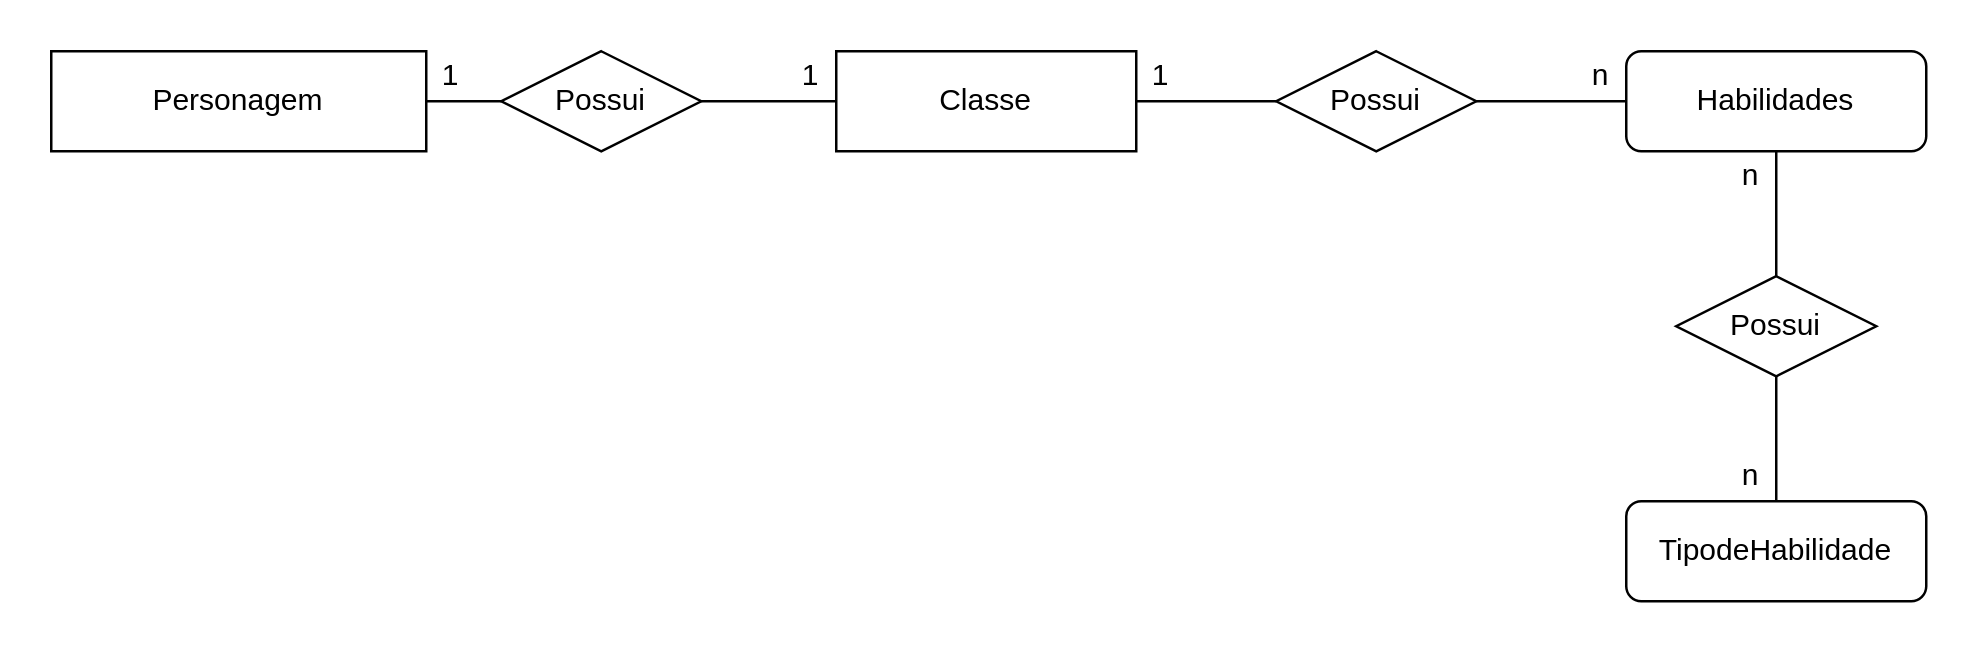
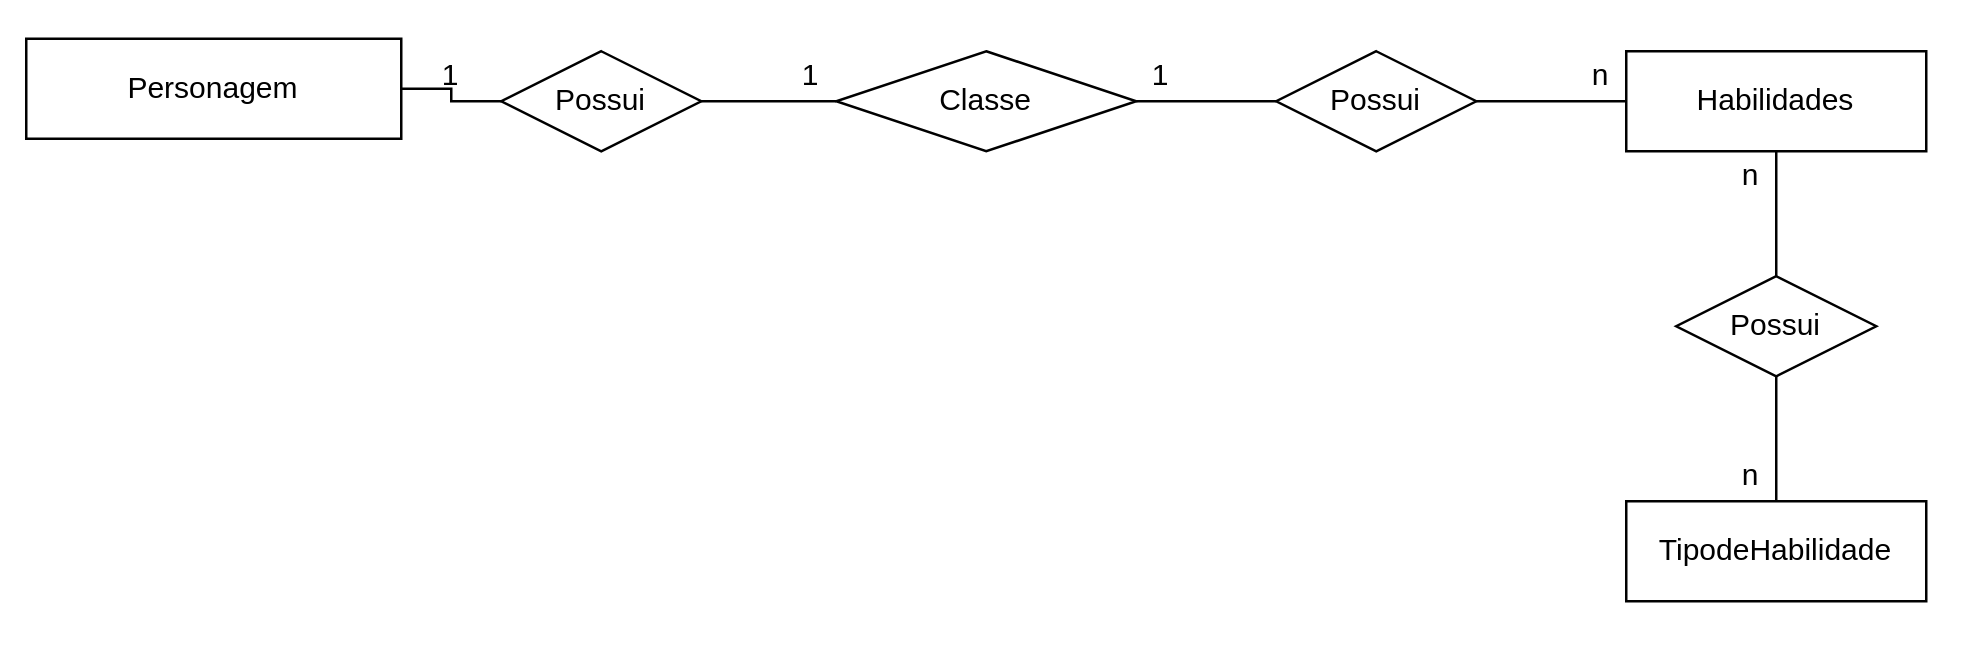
node "Personagem": moved (239, 101) -> (214, 89)
node "Classe": shape rectangle -> diamond
node "Habilidades": shape rounded rectangle -> rectangle
node "TipodeHabilidade": shape rounded rectangle -> rectangle
